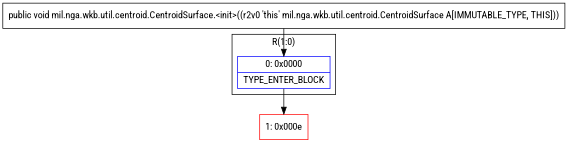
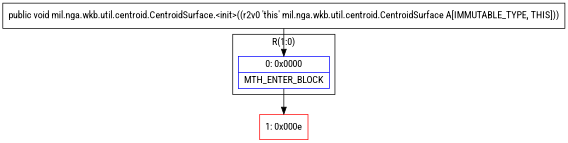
node "0: 0x0000": text "TYPE_ENTER_BLOCK" -> "MTH_ENTER_BLOCK"
